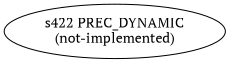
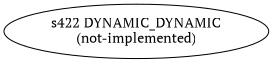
node "s422 PREC_DYNAMIC (not-implemented)": label "s422 PREC_DYNAMIC (not-implemented)" -> "s422 DYNAMIC_DYNAMIC (not-implemented)"
